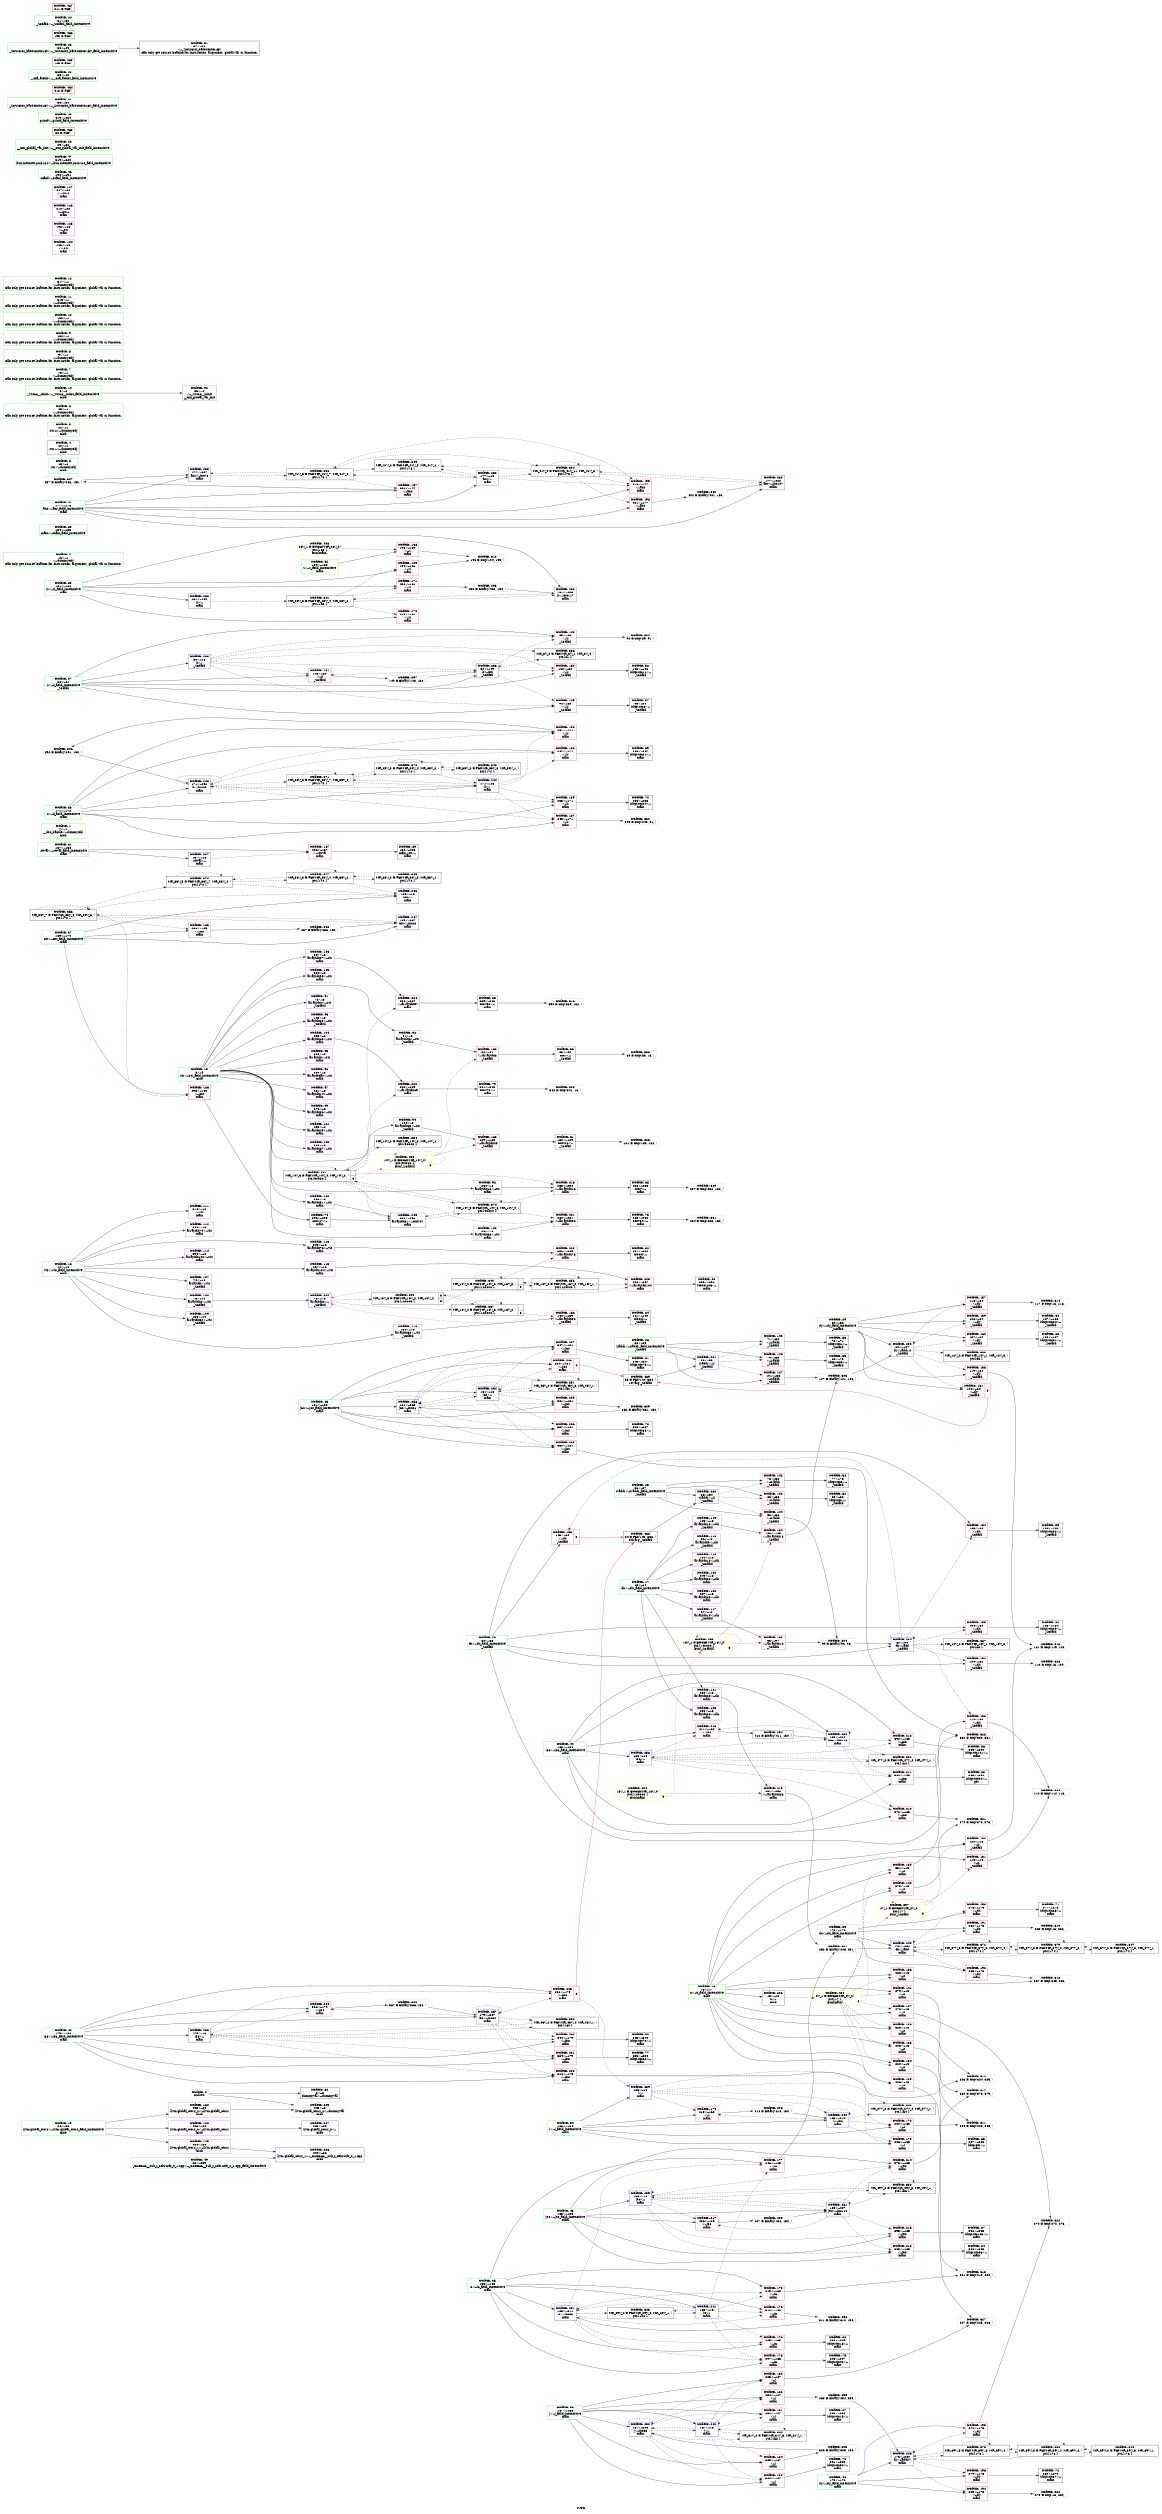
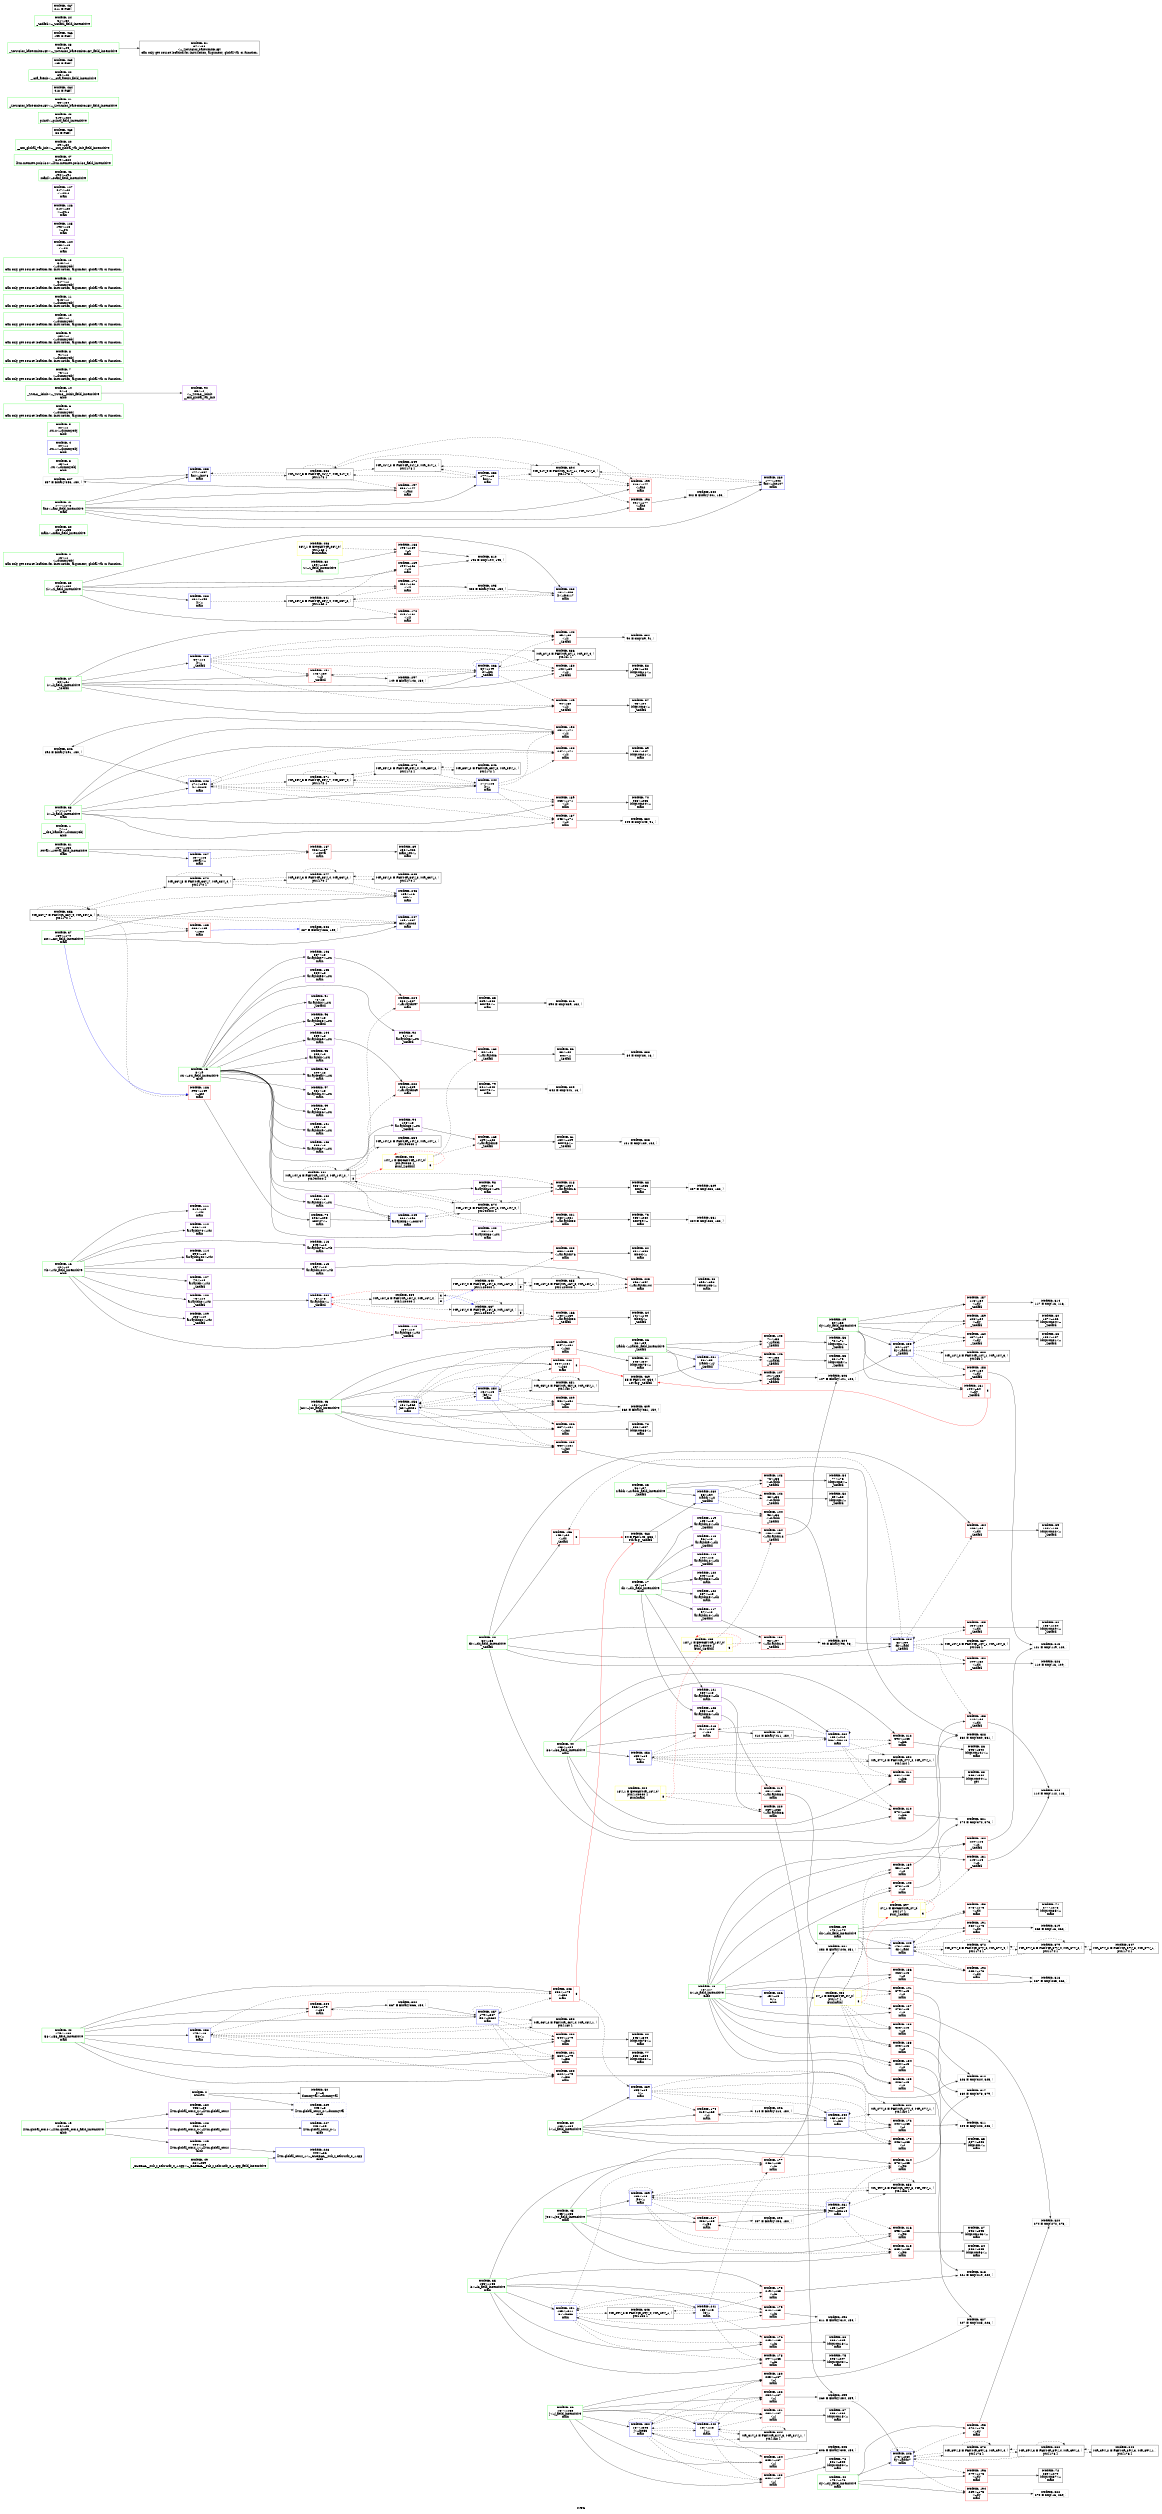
node "NodeID: 13": added
edge "NodeID: 185" -> "NodeID: 308": color black -> blue
node "NodeID: 220": added
edge "NodeID: 40" -> "NodeID: 195": color blue -> black
